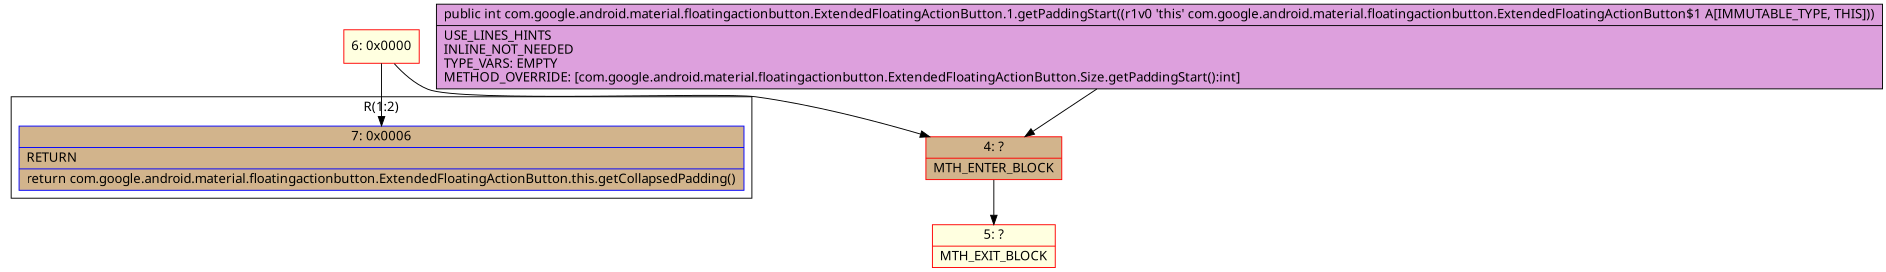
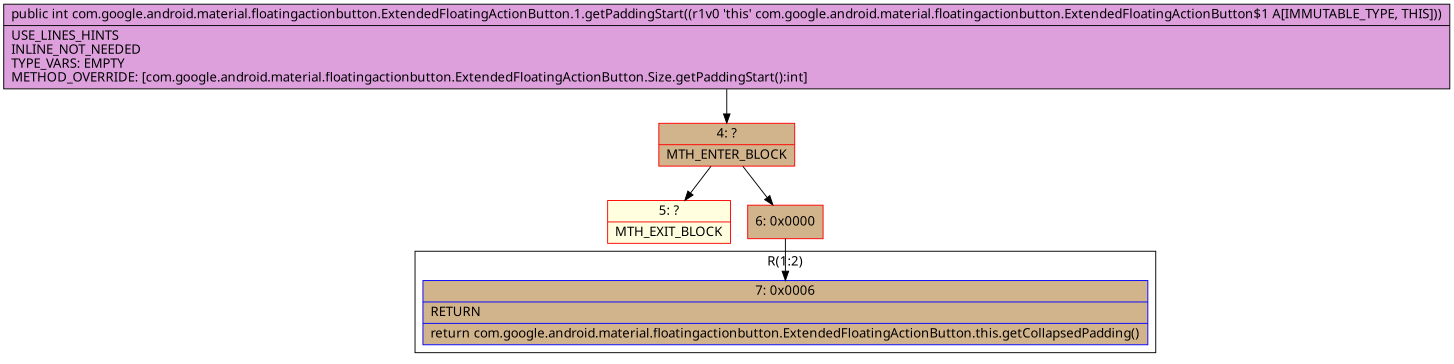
node "6: 0x0000": fillcolor lightyellow -> tan
edge "6: 0x0000" -> "4: ?": reversed
